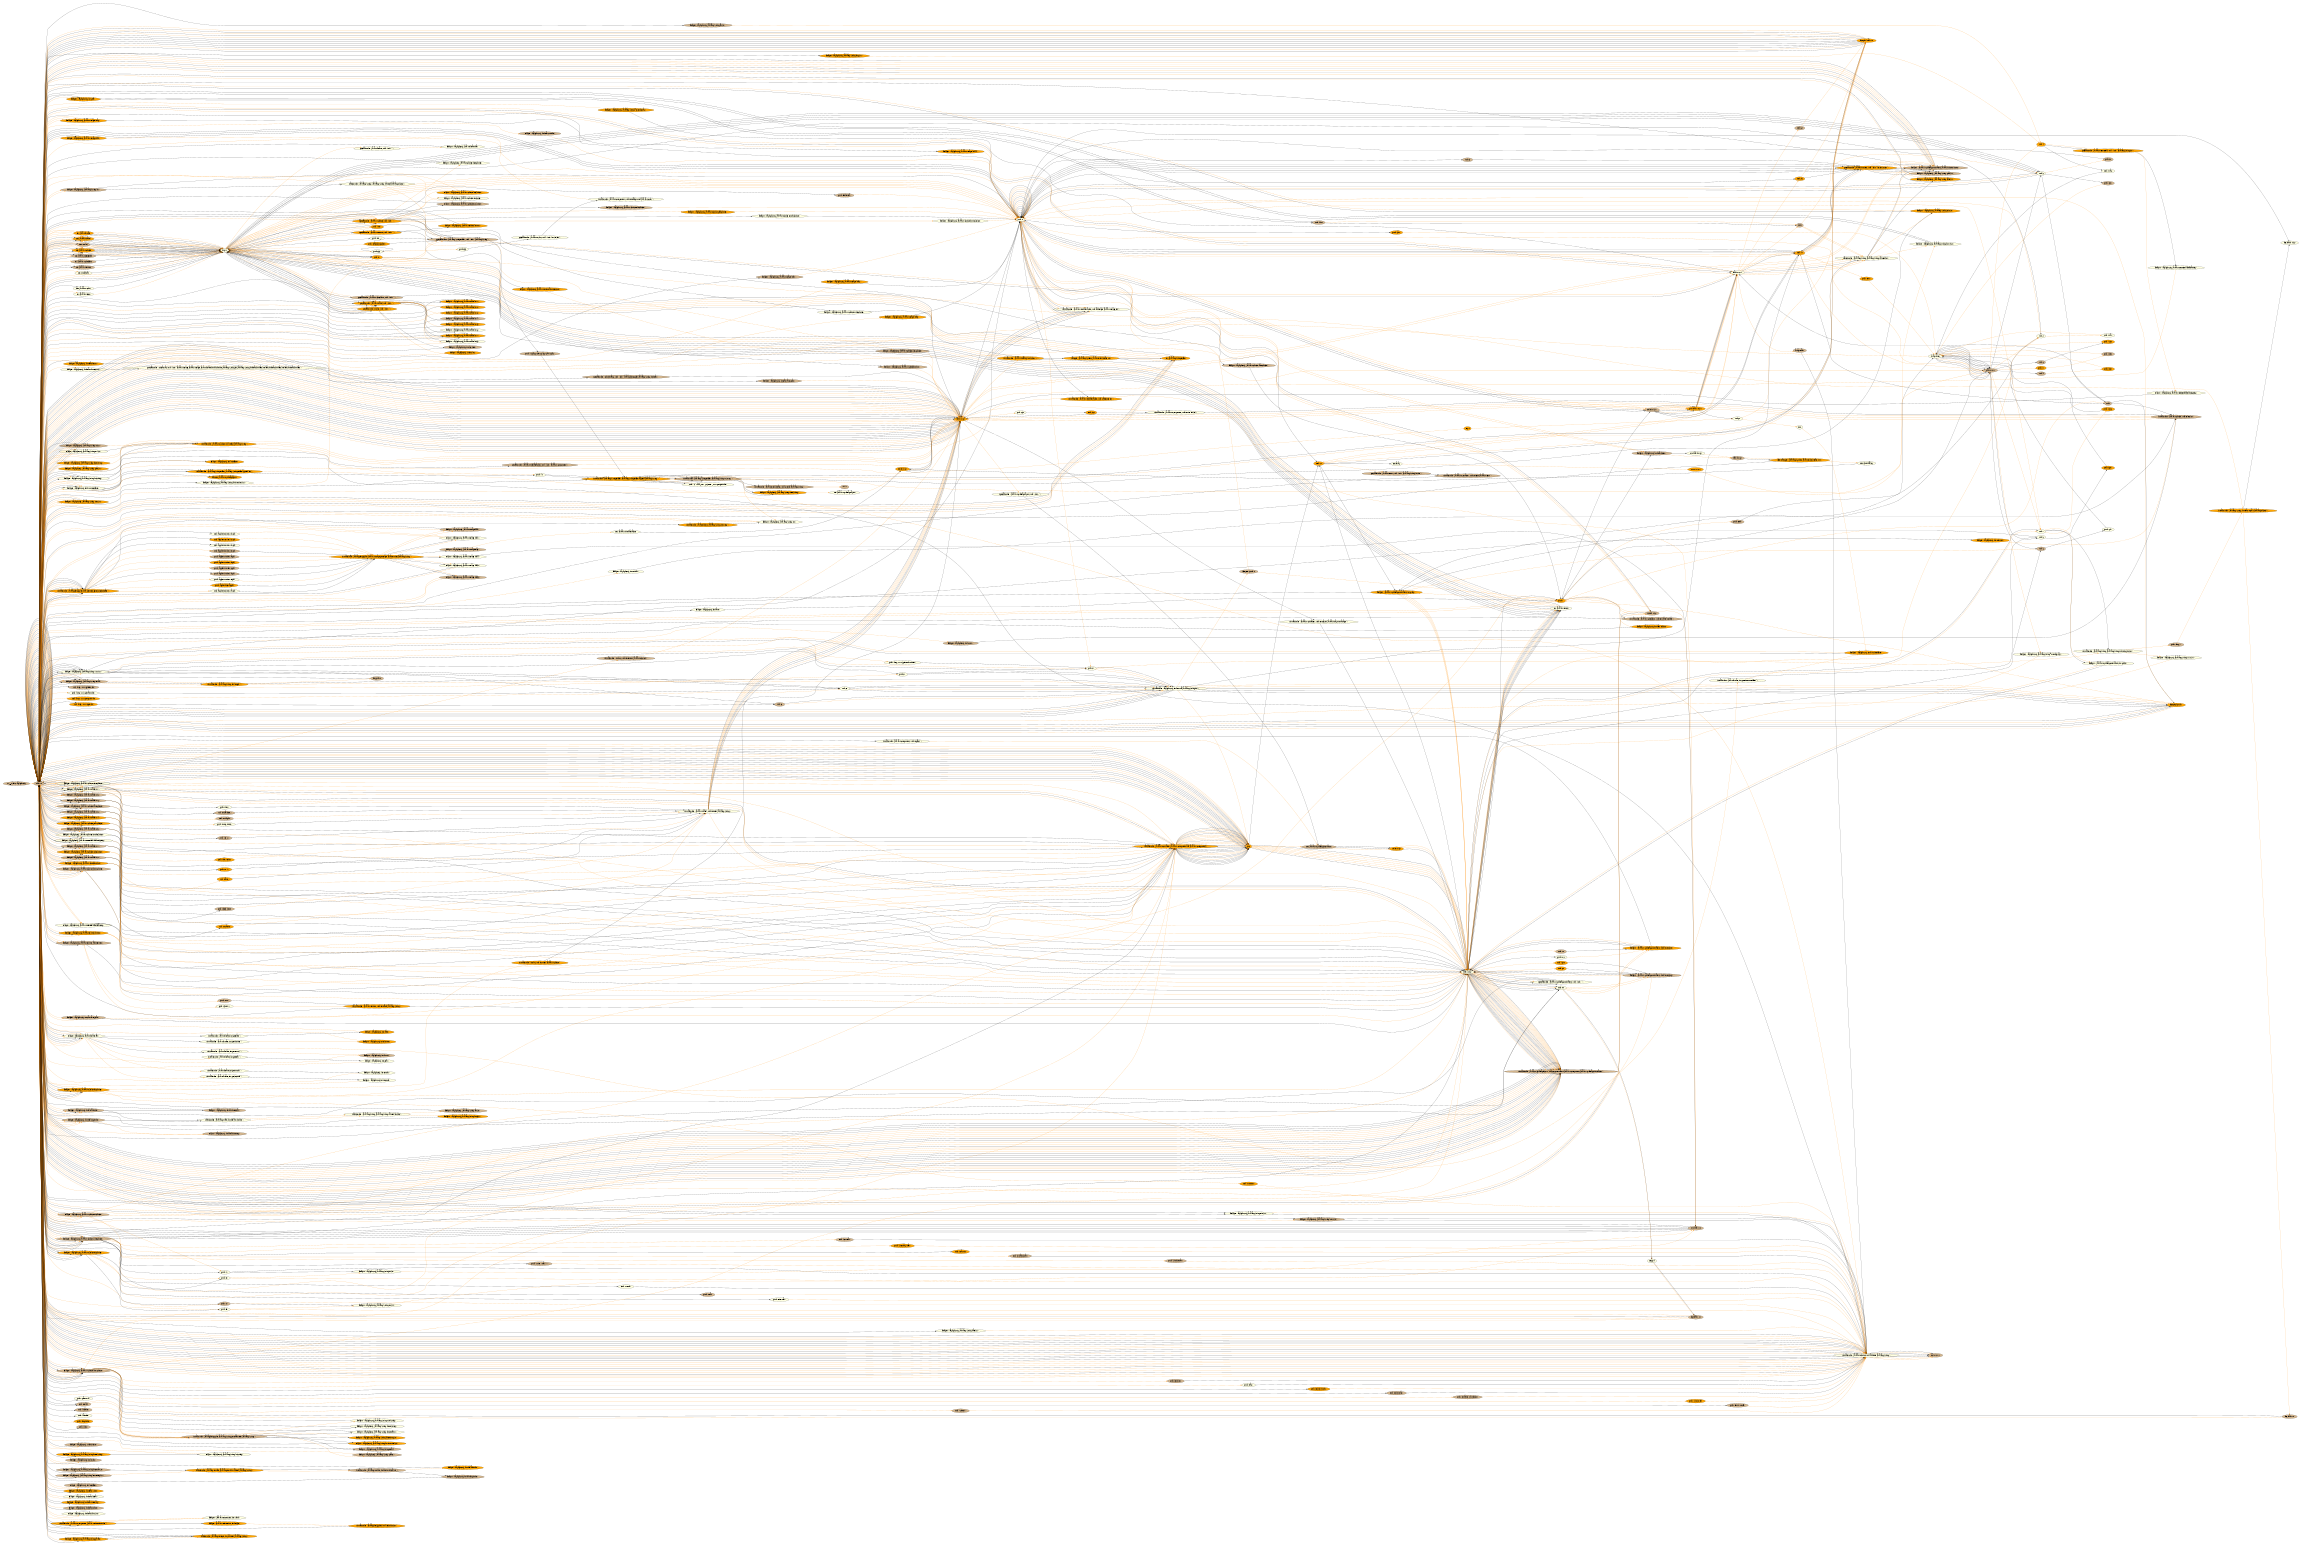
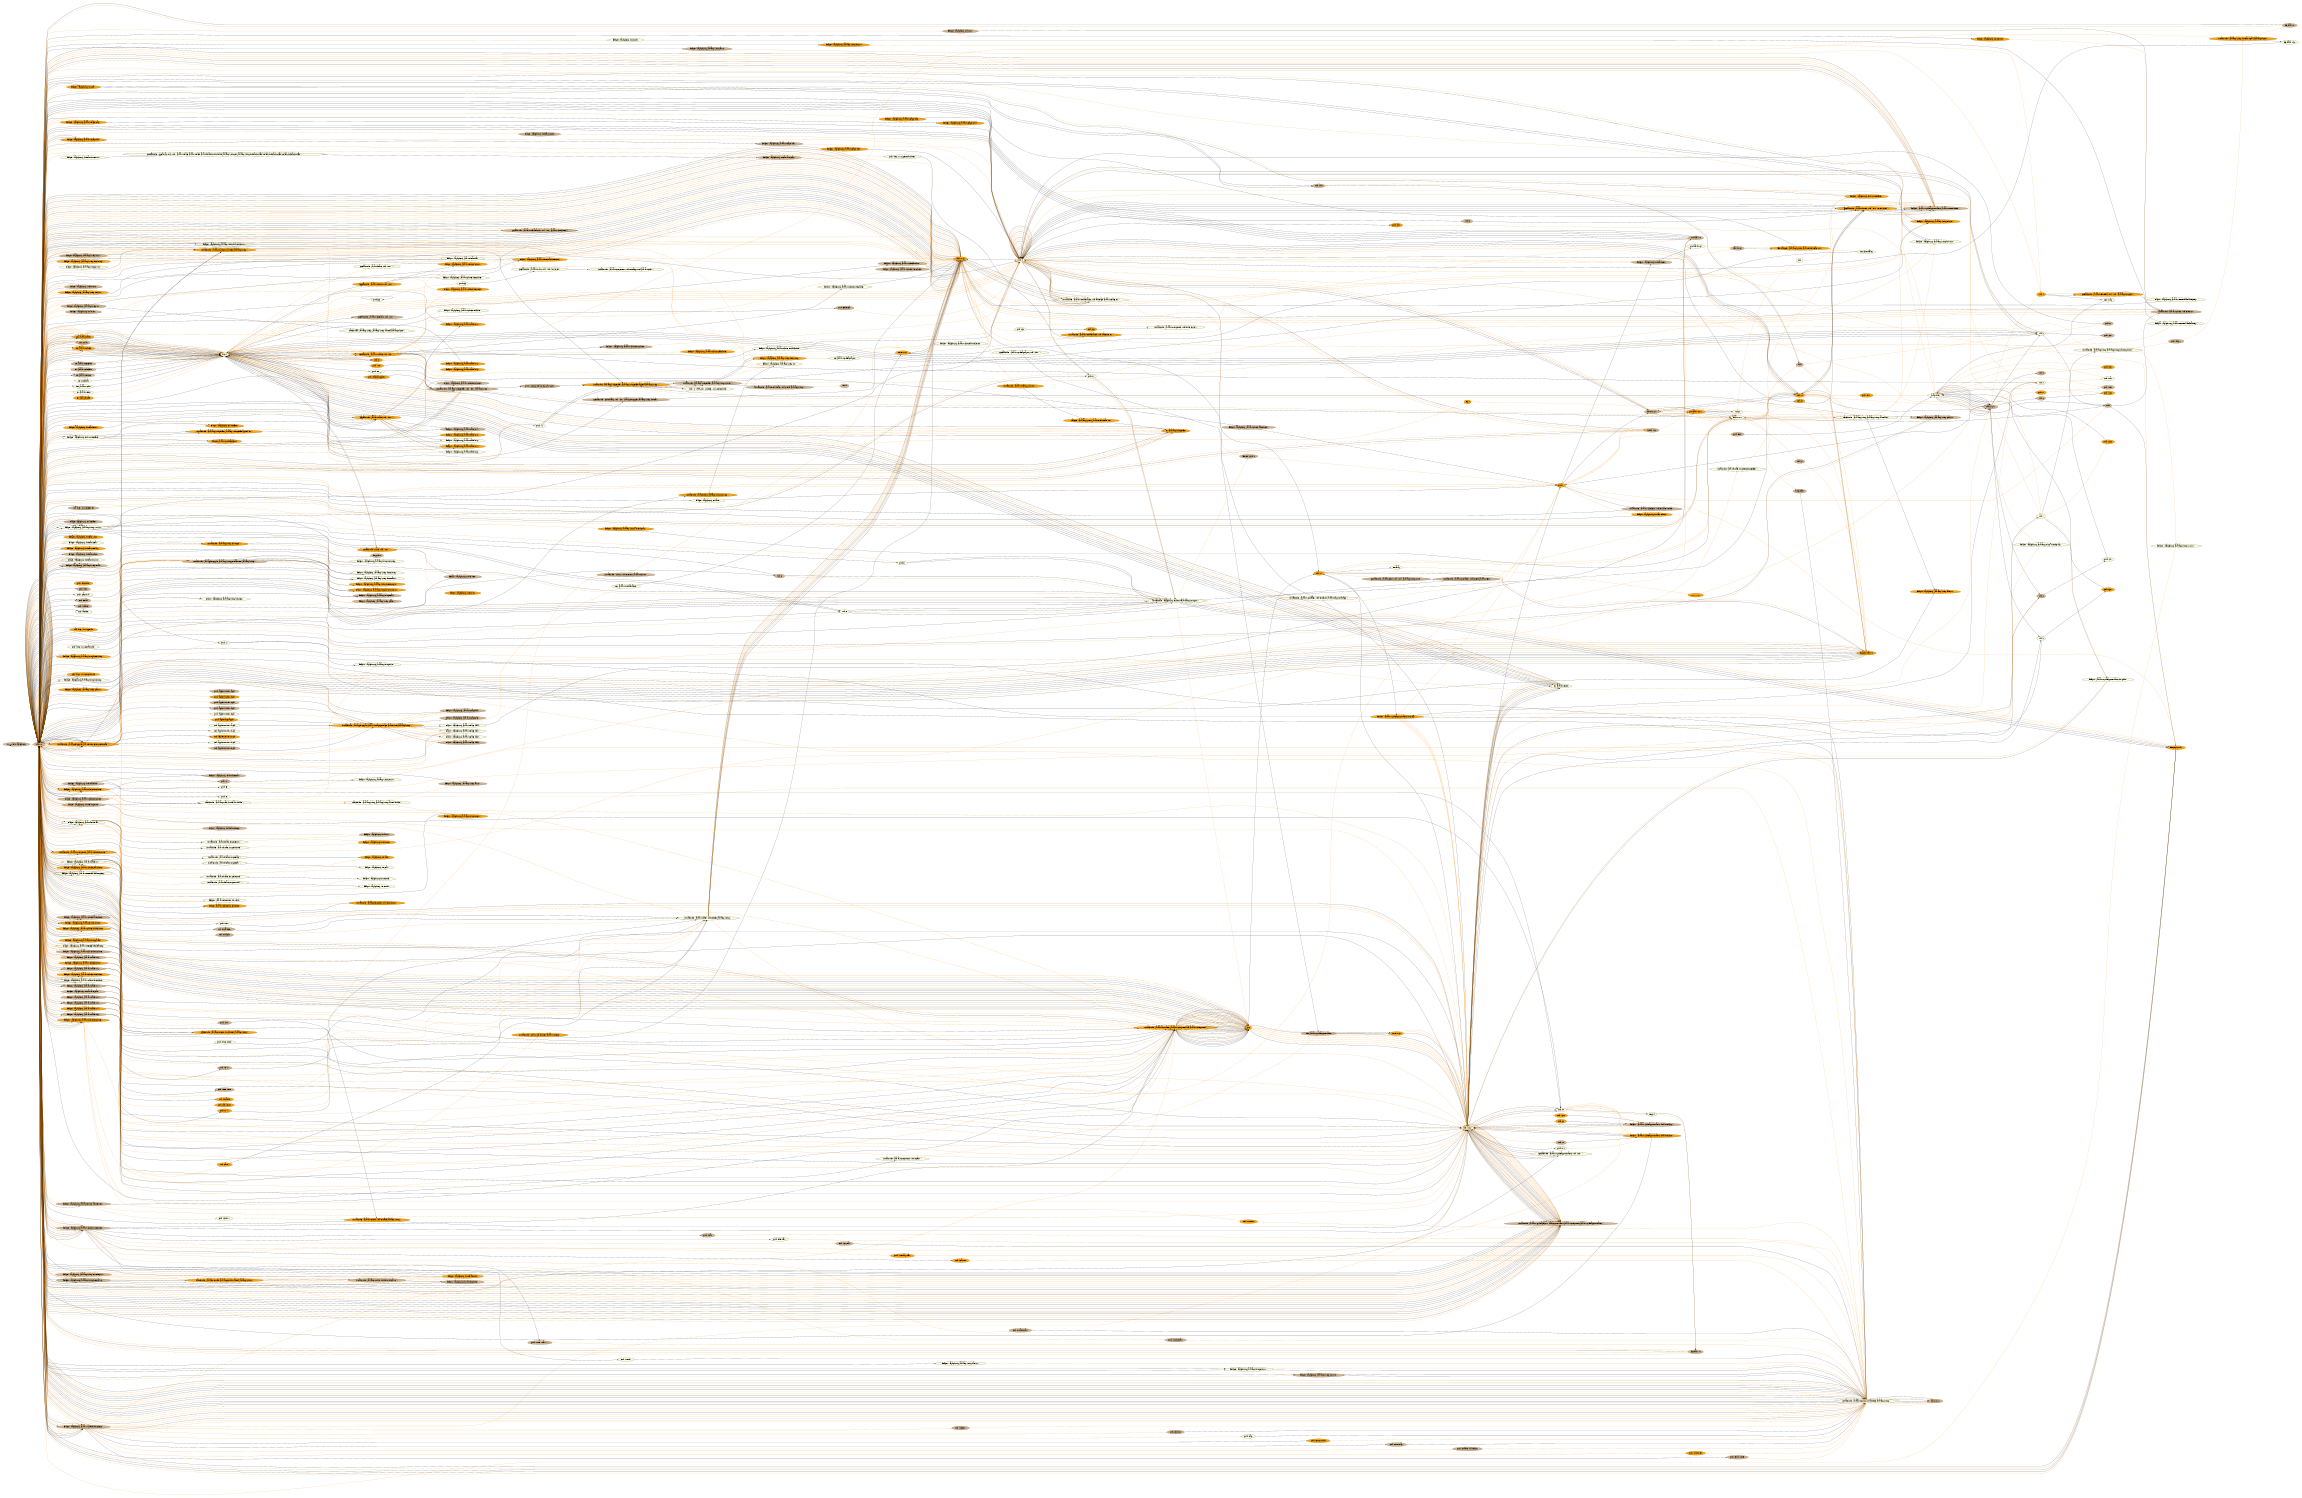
edge "load.r r0" -> "fieldget <daylight203: java.lang.String timeString>": now "load.r r0" -> "specialinvoke <sunloc: void <init>()>"
node "fieldget <daylight203: java.awt.Choice monthChoice>": fillcolor lightyellow -> orange
